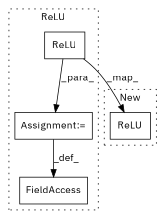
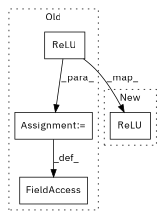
cluster "ReLU": label "ReLU" -> "Old"
